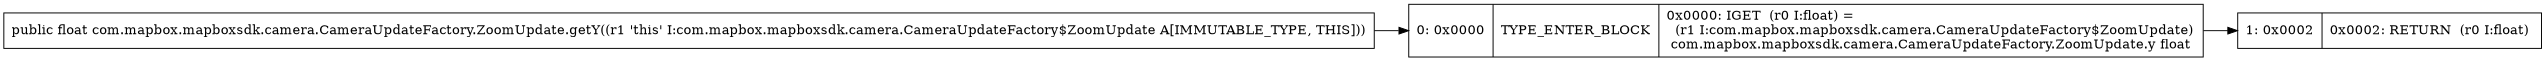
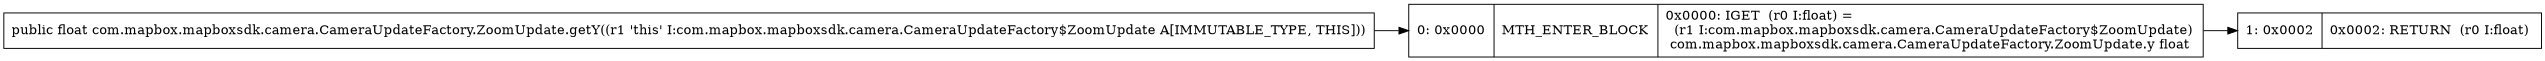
node "0: 0x0000": text "TYPE_ENTER_BLOCK" -> "MTH_ENTER_BLOCK"
